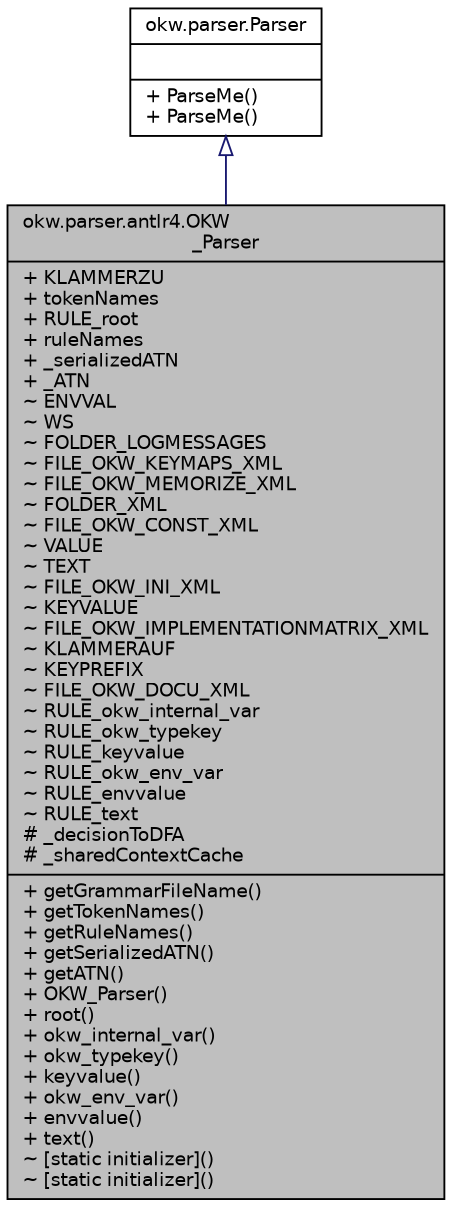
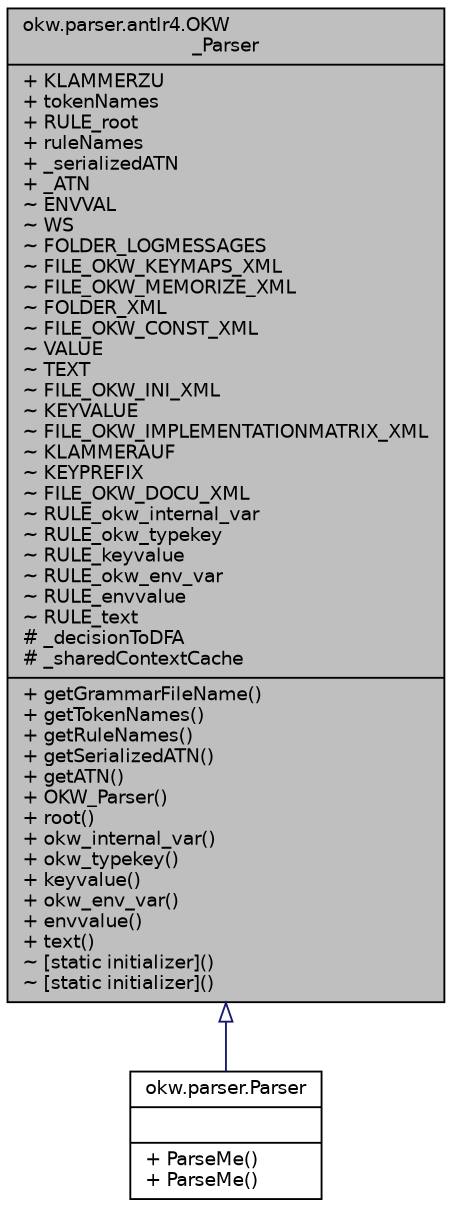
edge "okw.parser.antlr4.OKW" -> "okw.parser.Parser": reversed
